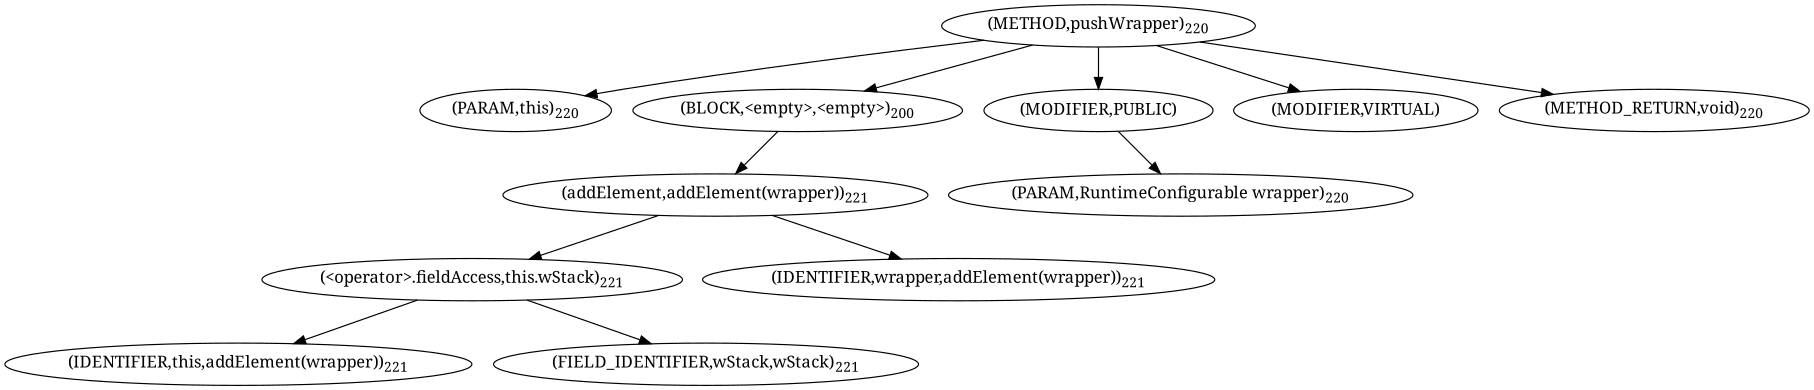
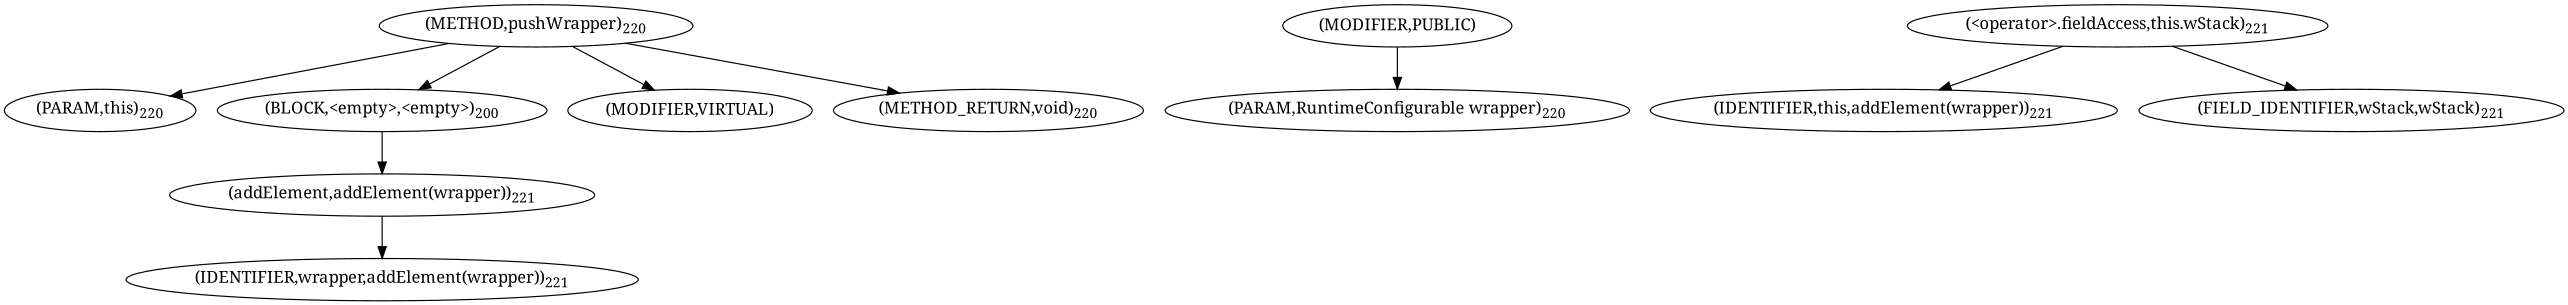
edge "(METHOD,pushWrapper)" -> "(MODIFIER,PUBLIC)": removed
edge "(addElement,addElement(wrapper))" -> "(<operator>.fieldAccess,this.wStack)": removed
